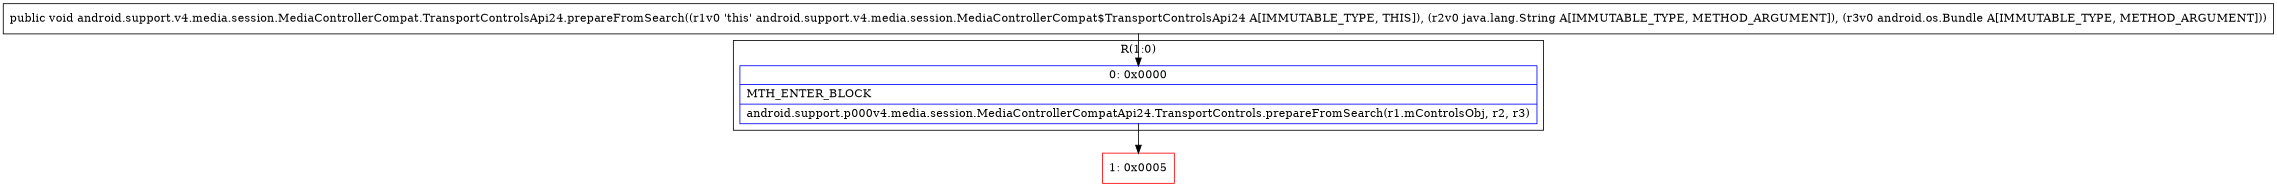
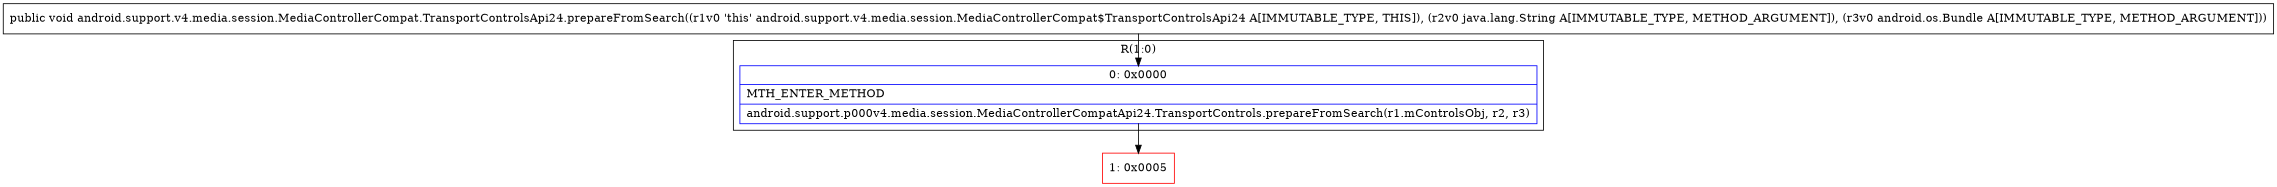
node "0: 0x0000": text "MTH_ENTER_BLOCK" -> "MTH_ENTER_METHOD"
